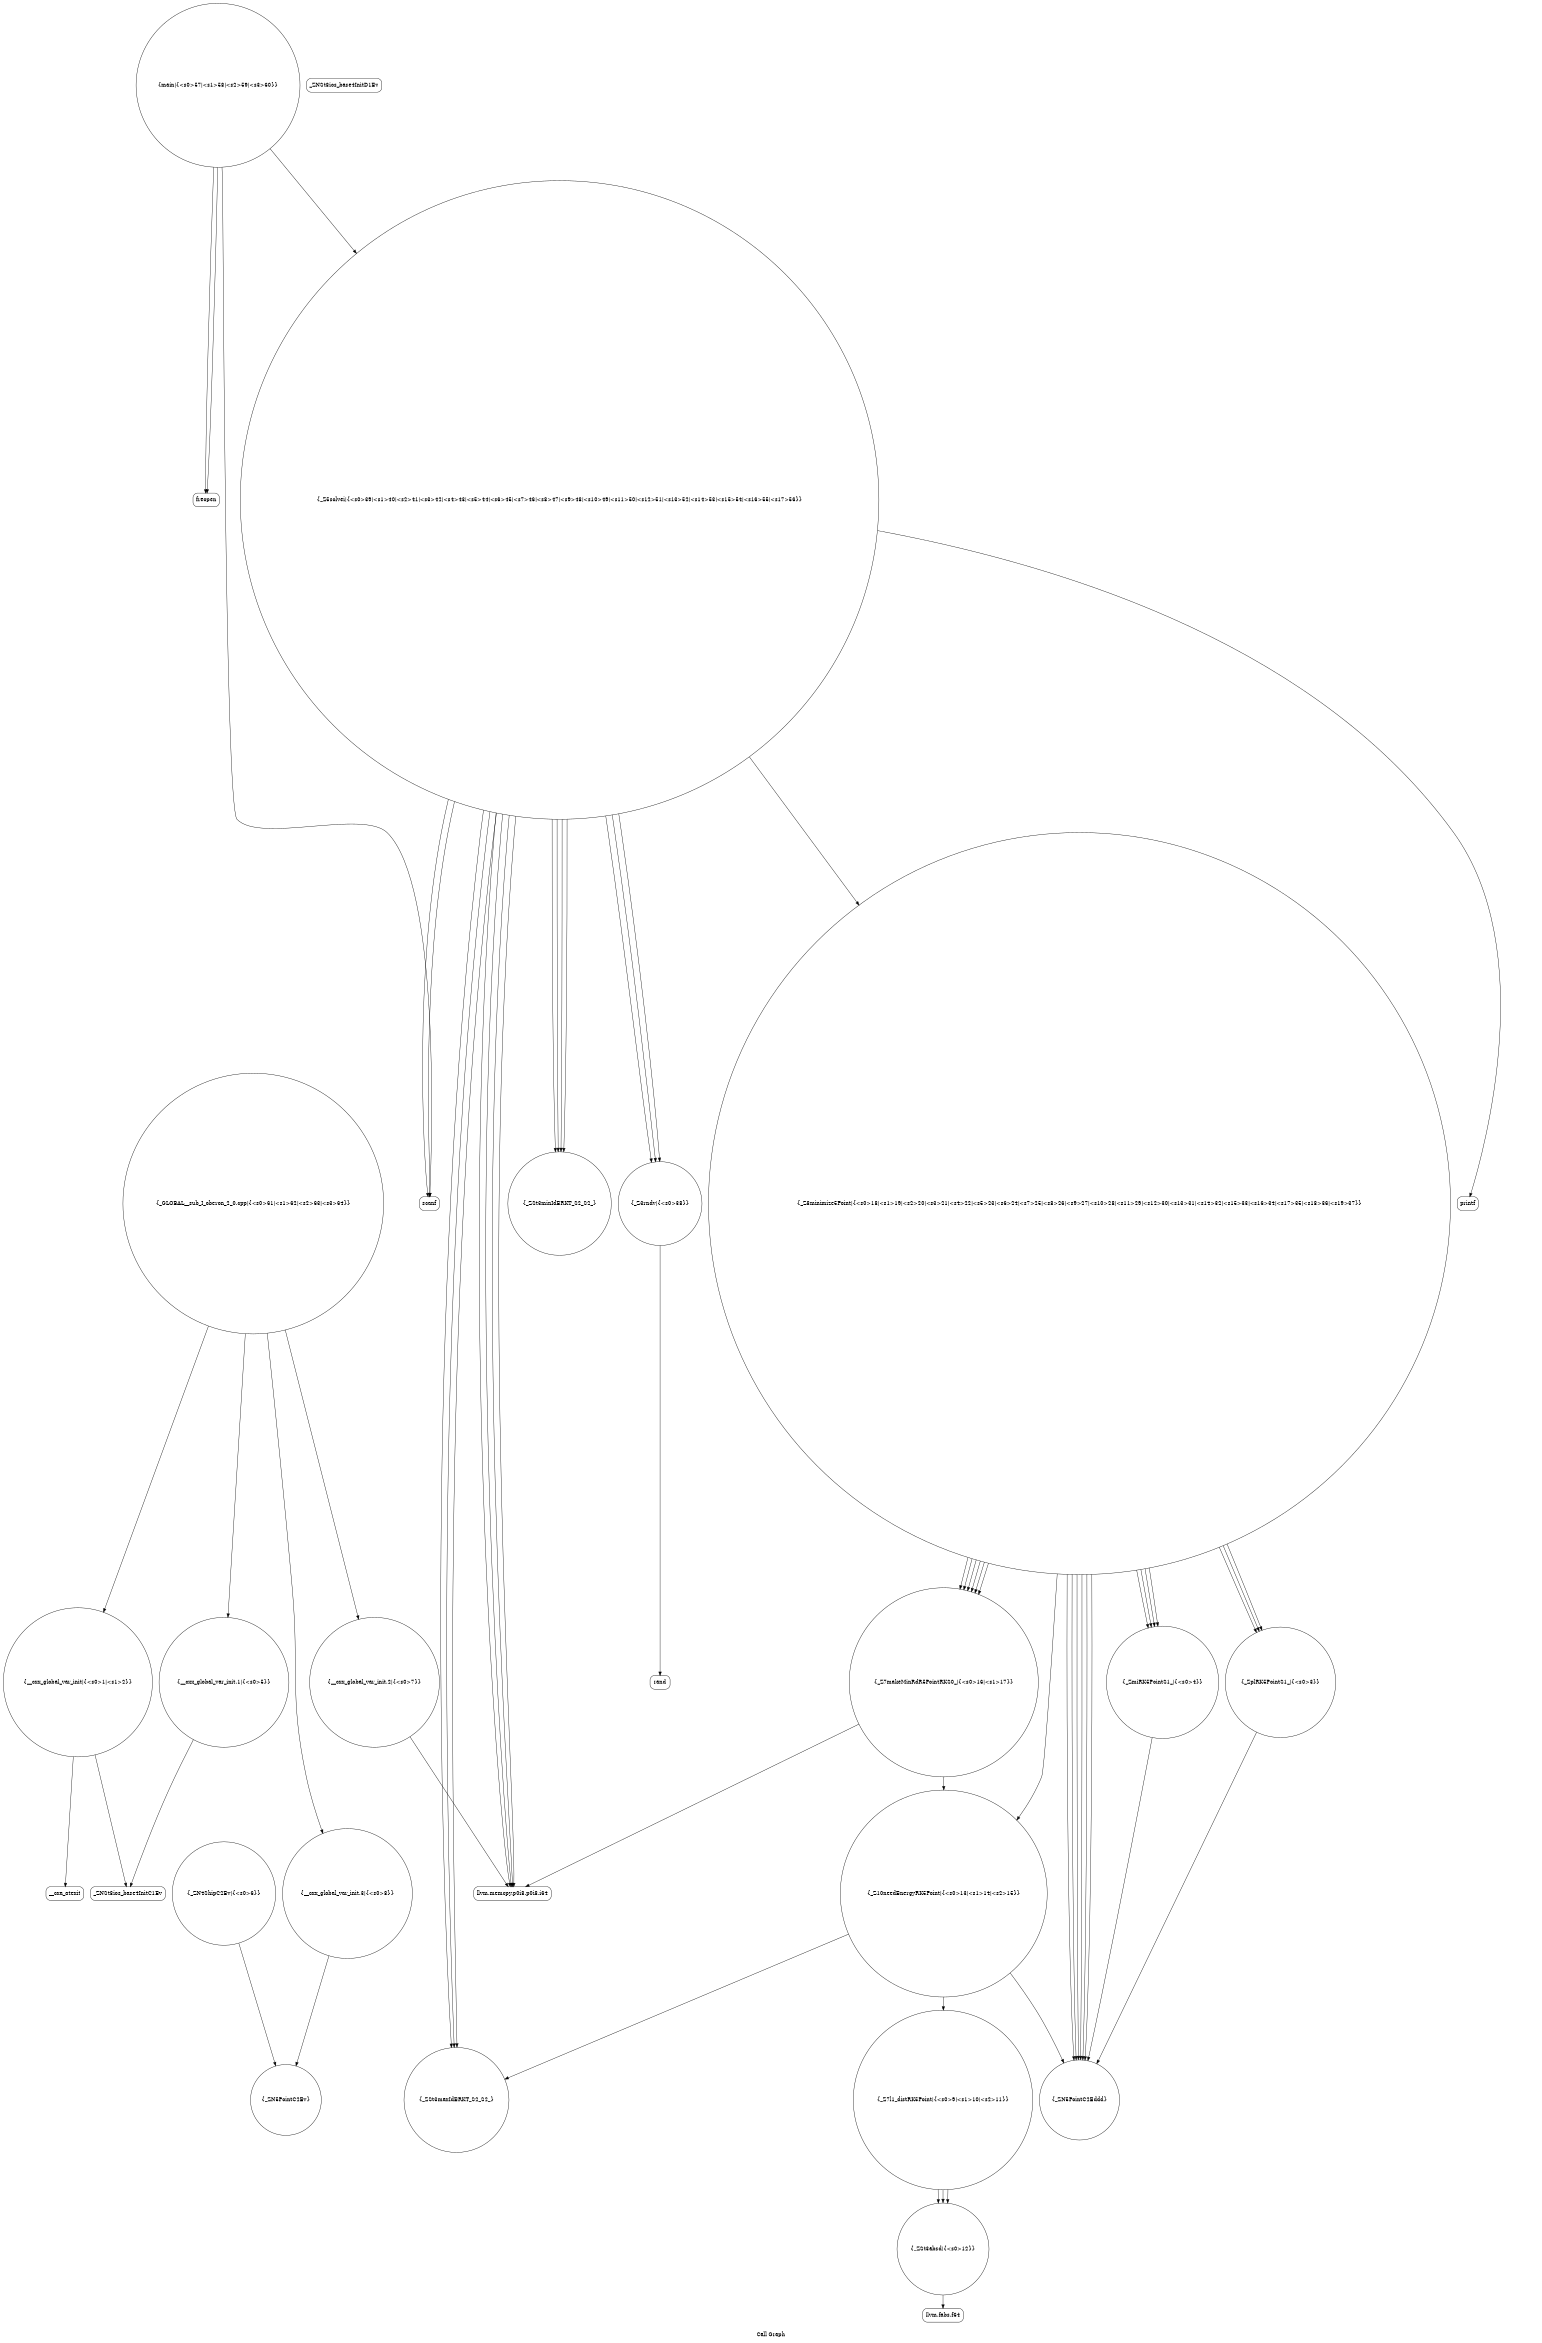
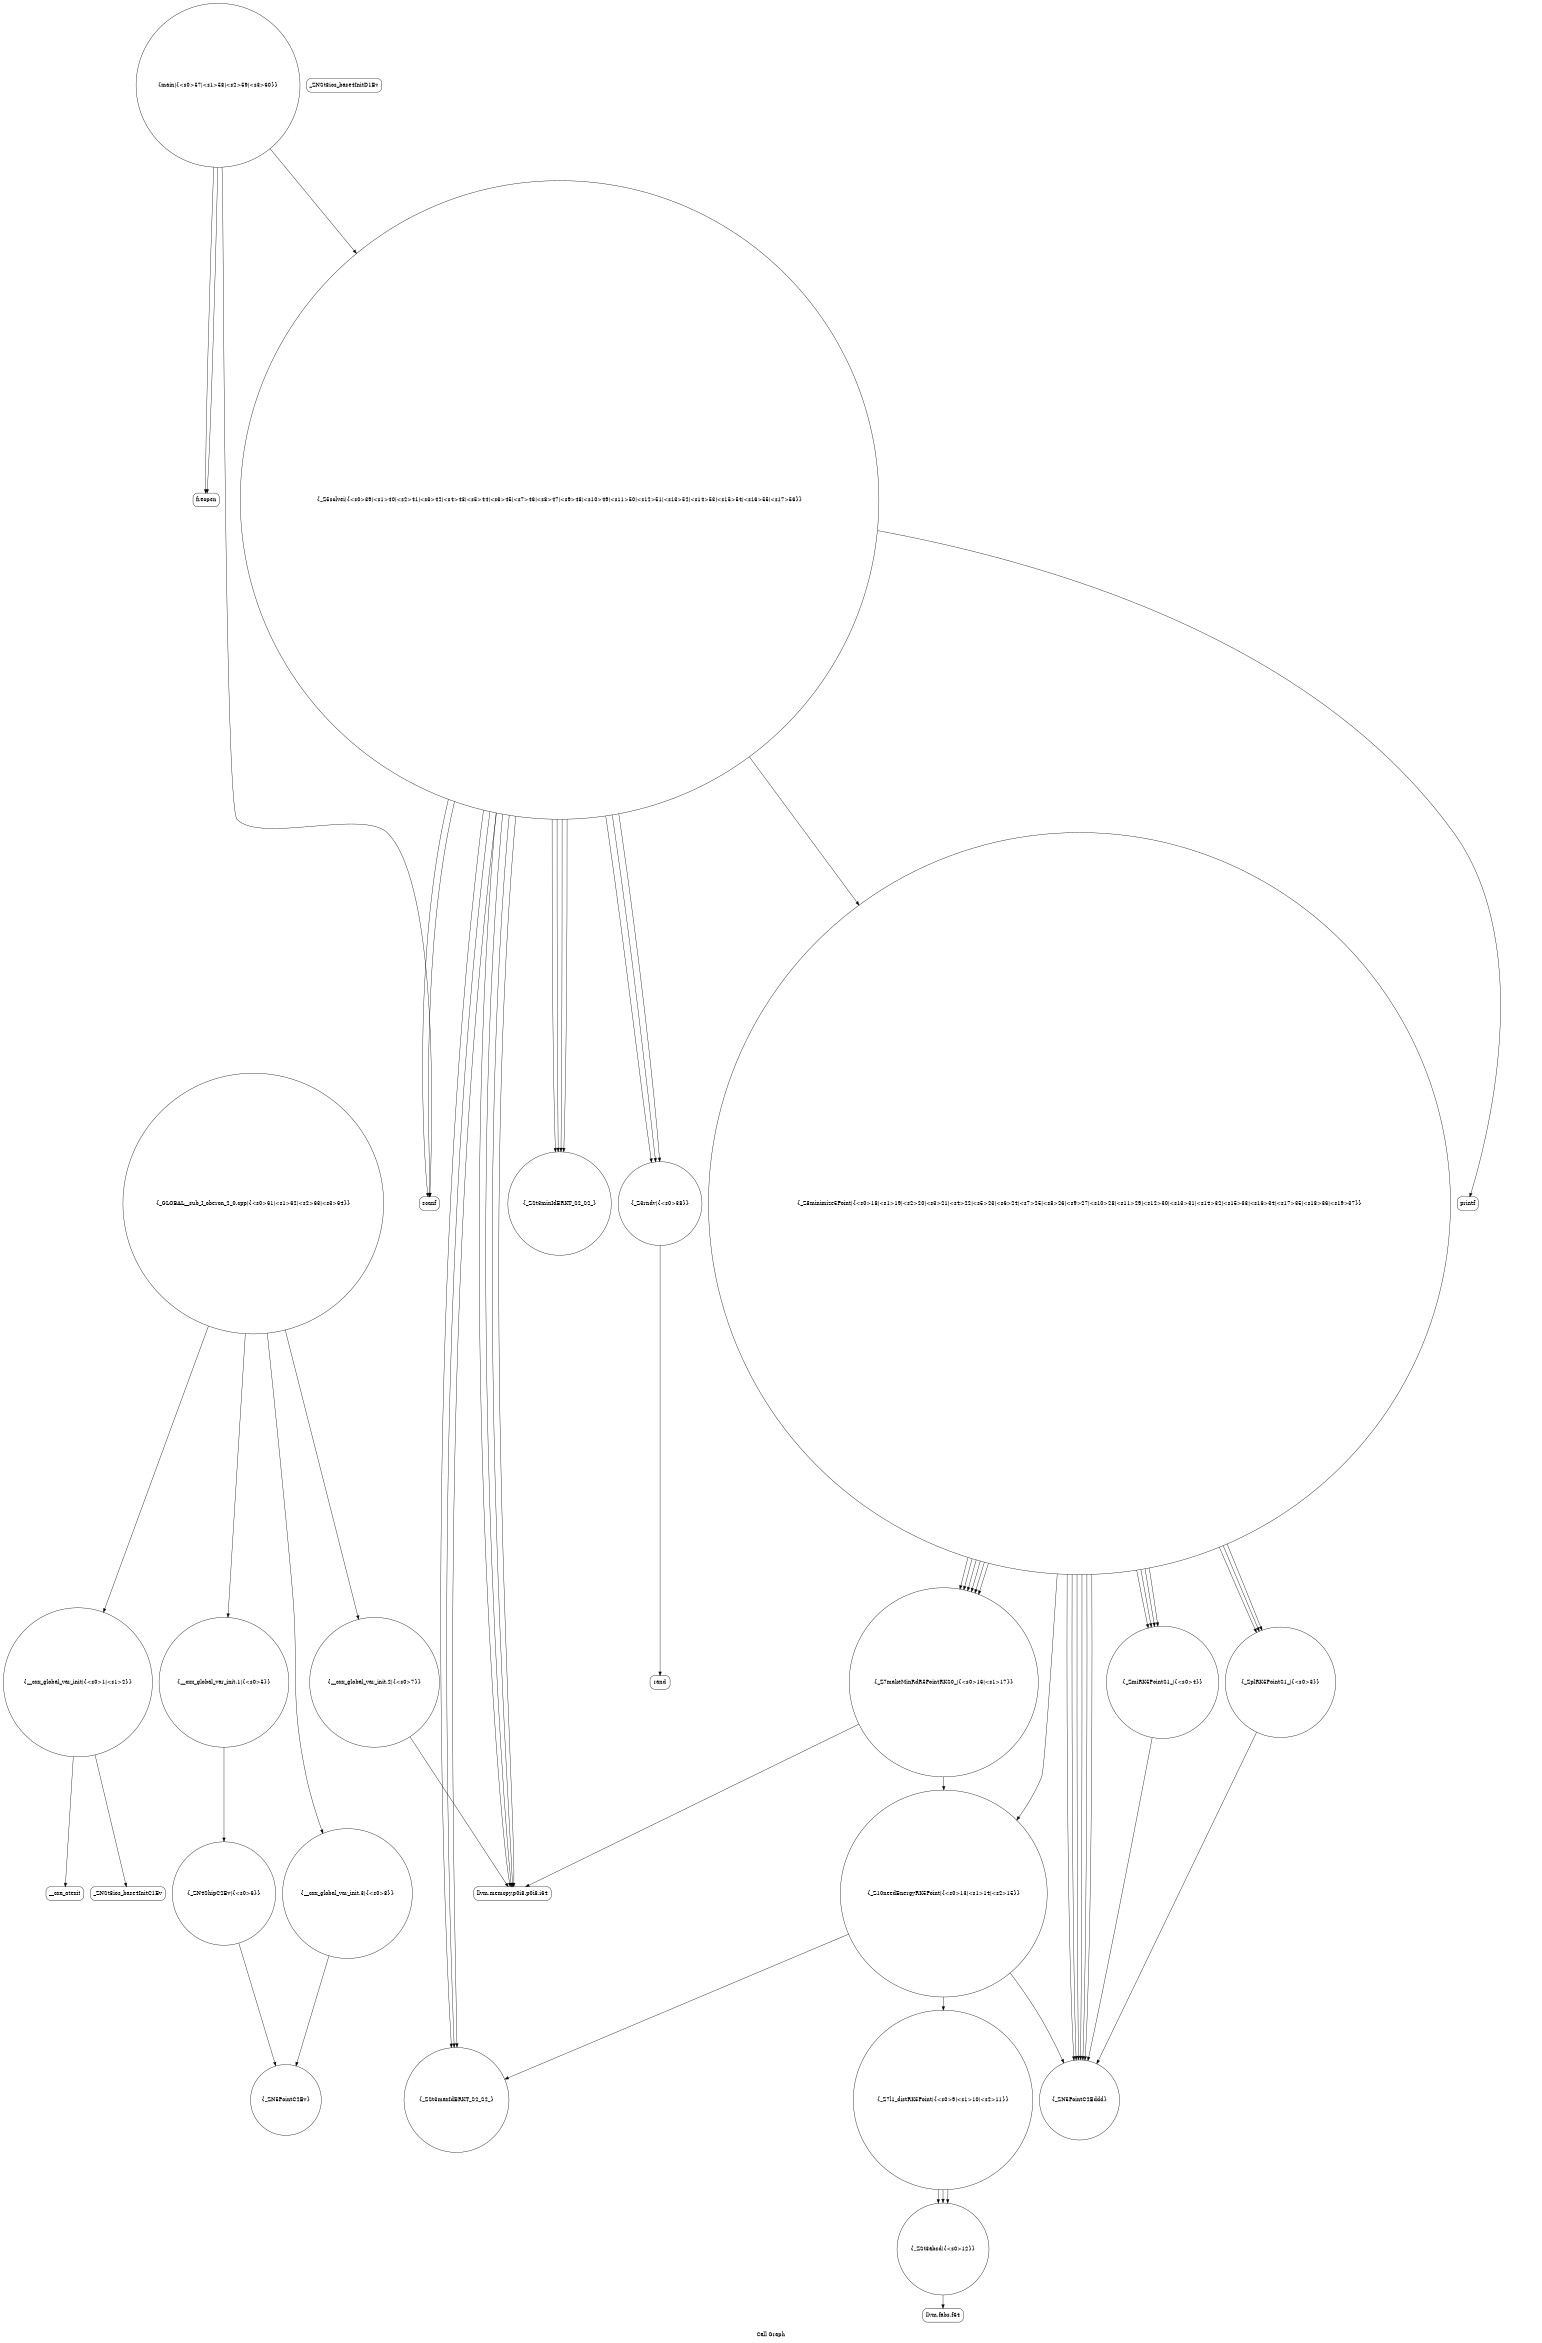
edge "{__cxx_global_var_init.1|{<s0>5}}" -> "_ZNSt8ios_base4InitC1Ev": now "{__cxx_global_var_init.1|{<s0>5}}" -> "{_ZN4ShipC2Ev|{<s0>6}}"
